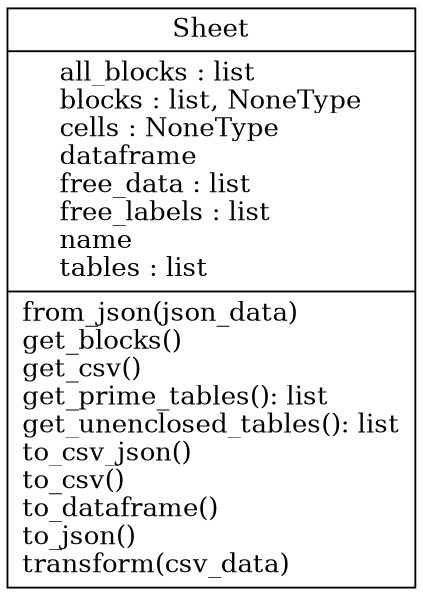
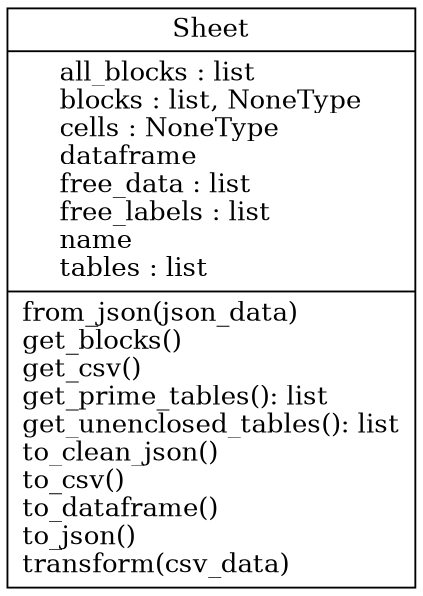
node "Sheet": text "to_csv_json()" -> "to_clean_json()"
